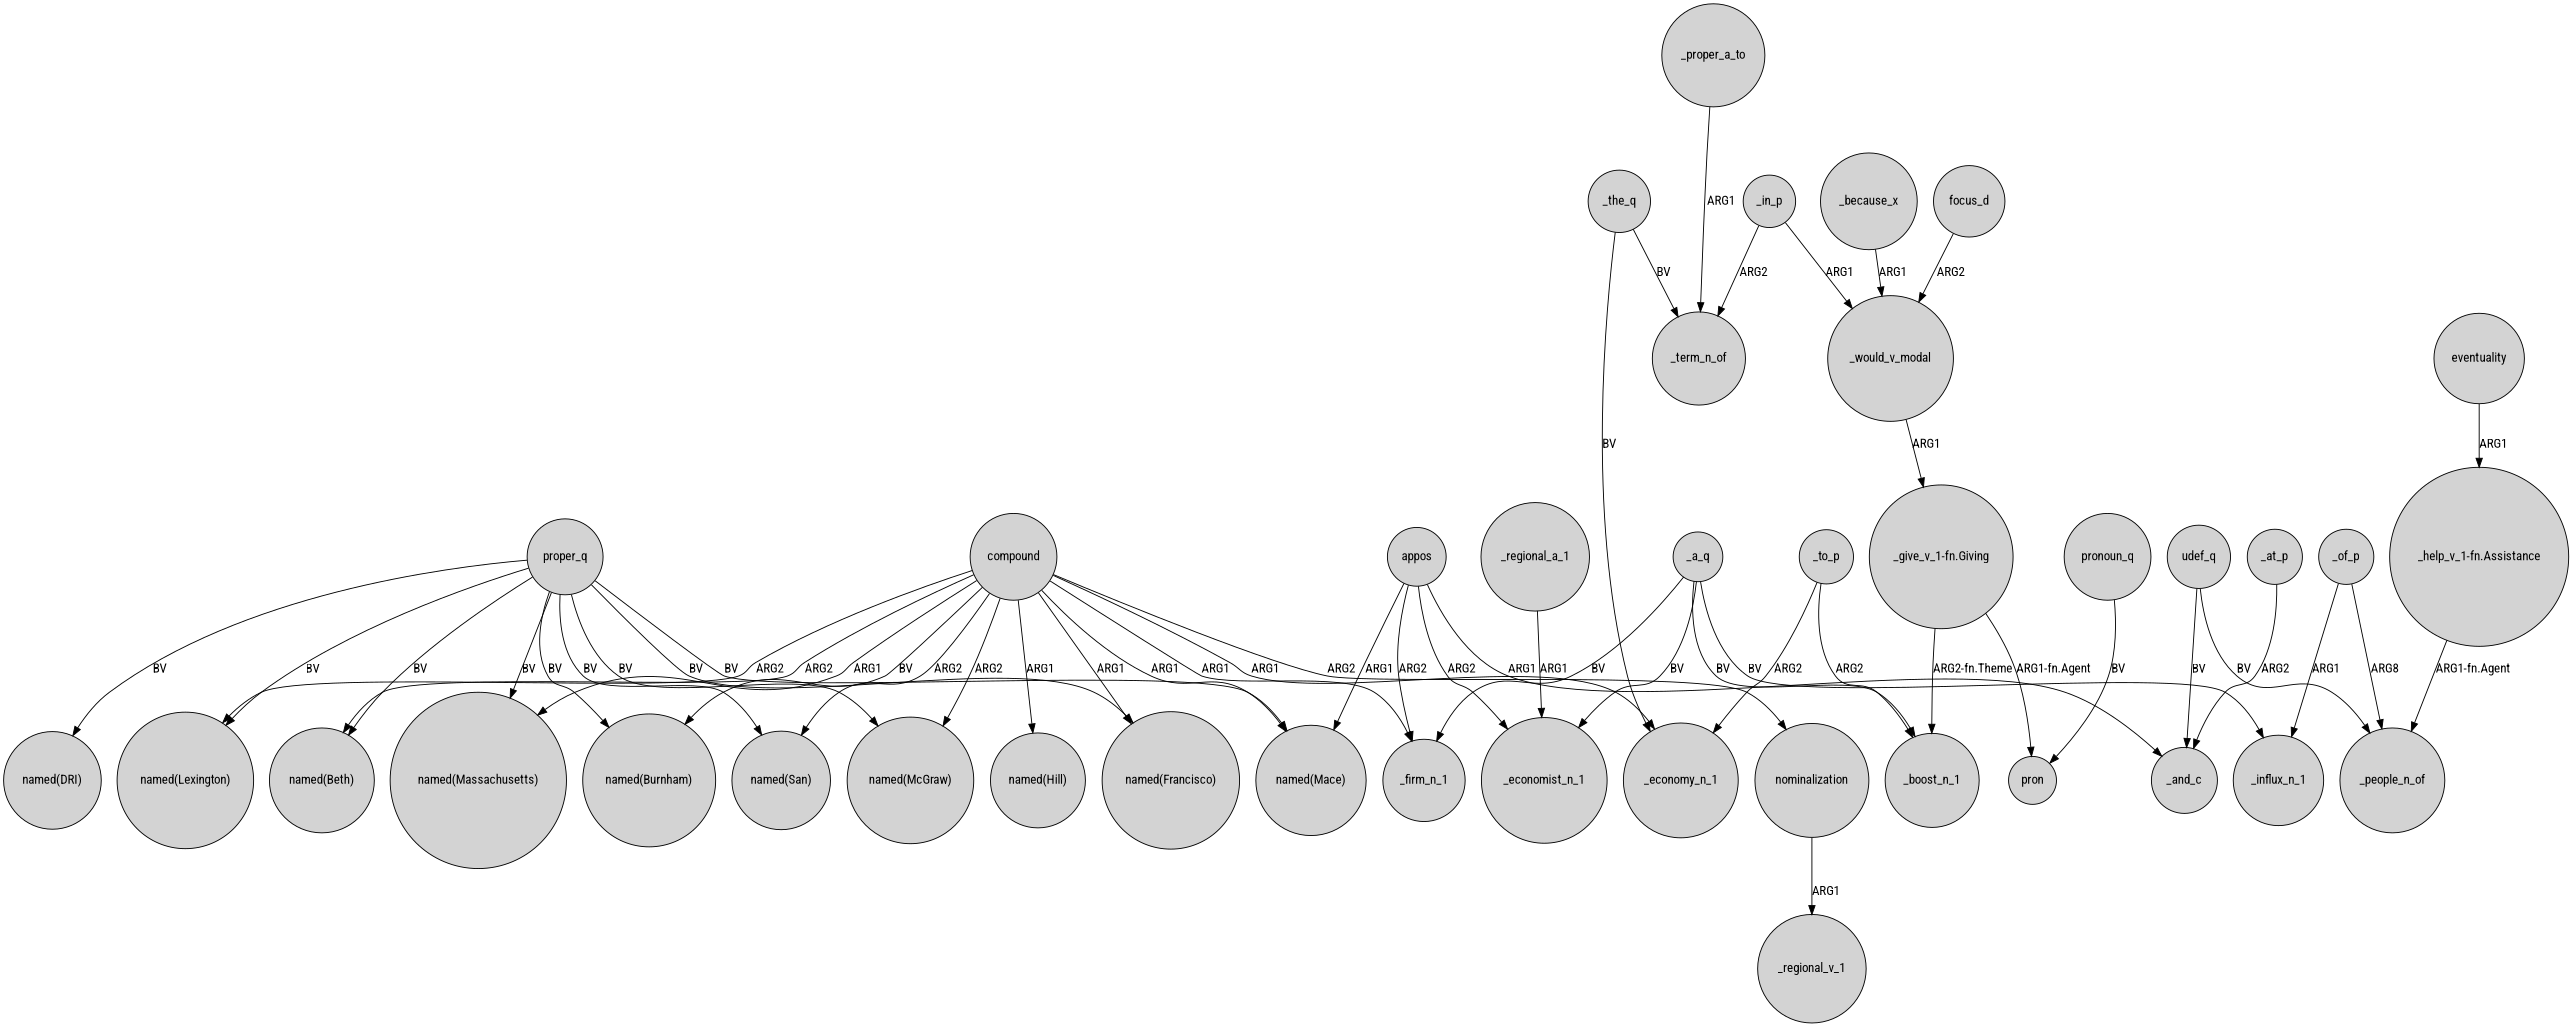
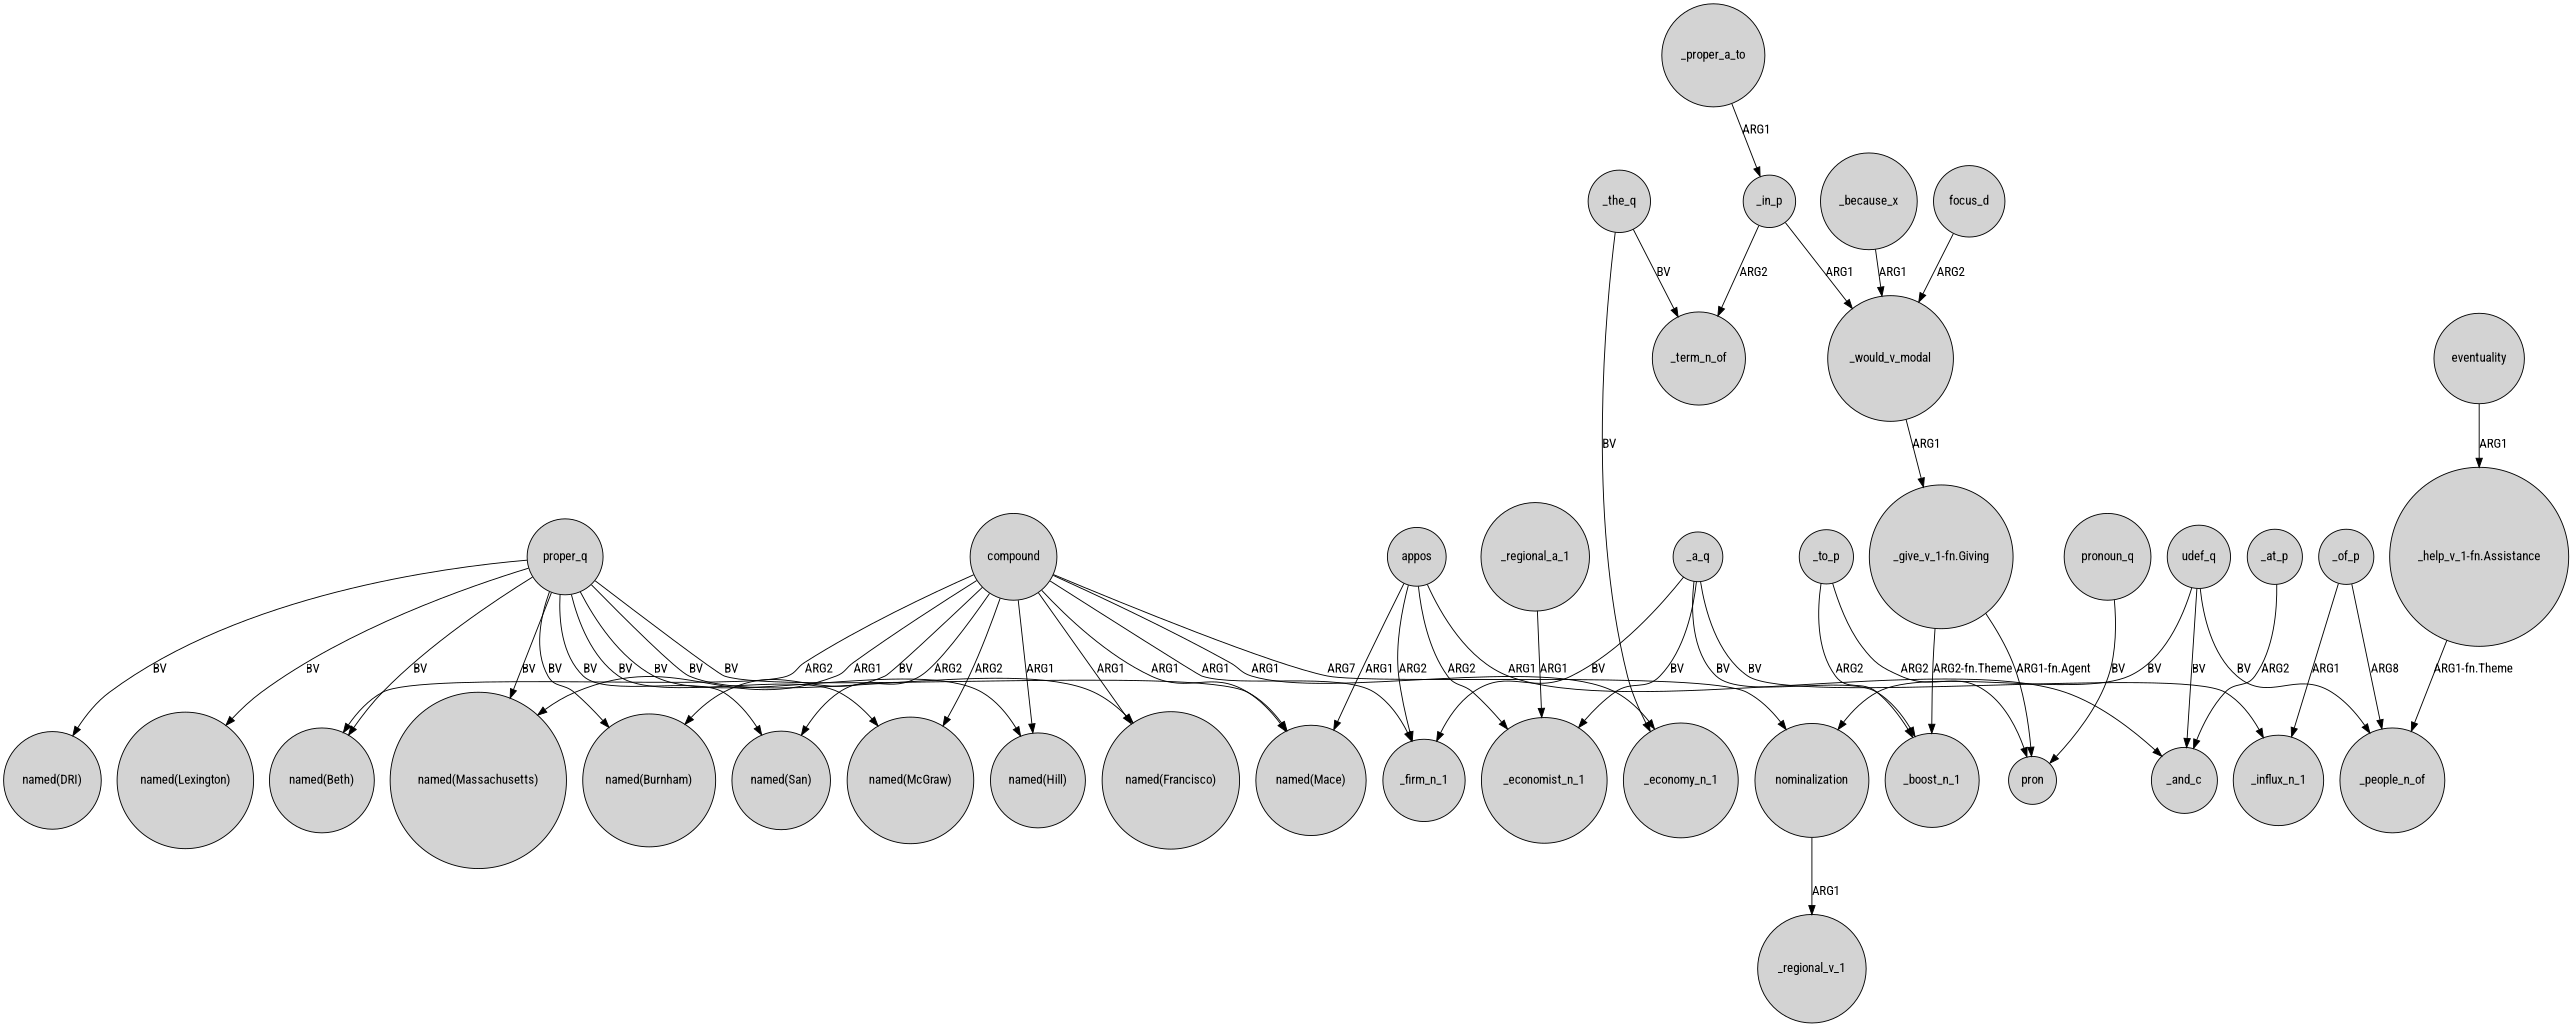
edge "_proper_a_to" -> "_term_n_of": now "_proper_a_to" -> "_in_p"
edge "_to_p" -> "_economy_n_1": now "_to_p" -> "pron"
edge "compound" -> "named(Lexington)": removed, label "ARG2"
edge "compound" -> "nominalization": label "ARG2" -> "ARG7"
edge "_help_v_1-fn.Assistance" -> "_people_n_of": label "ARG1-fn.Agent" -> "ARG1-fn.Theme"
edge "udef_q" -> "nominalization": added, label "BV"
edge "proper_q" -> "named(Hill)": added, label "BV"
